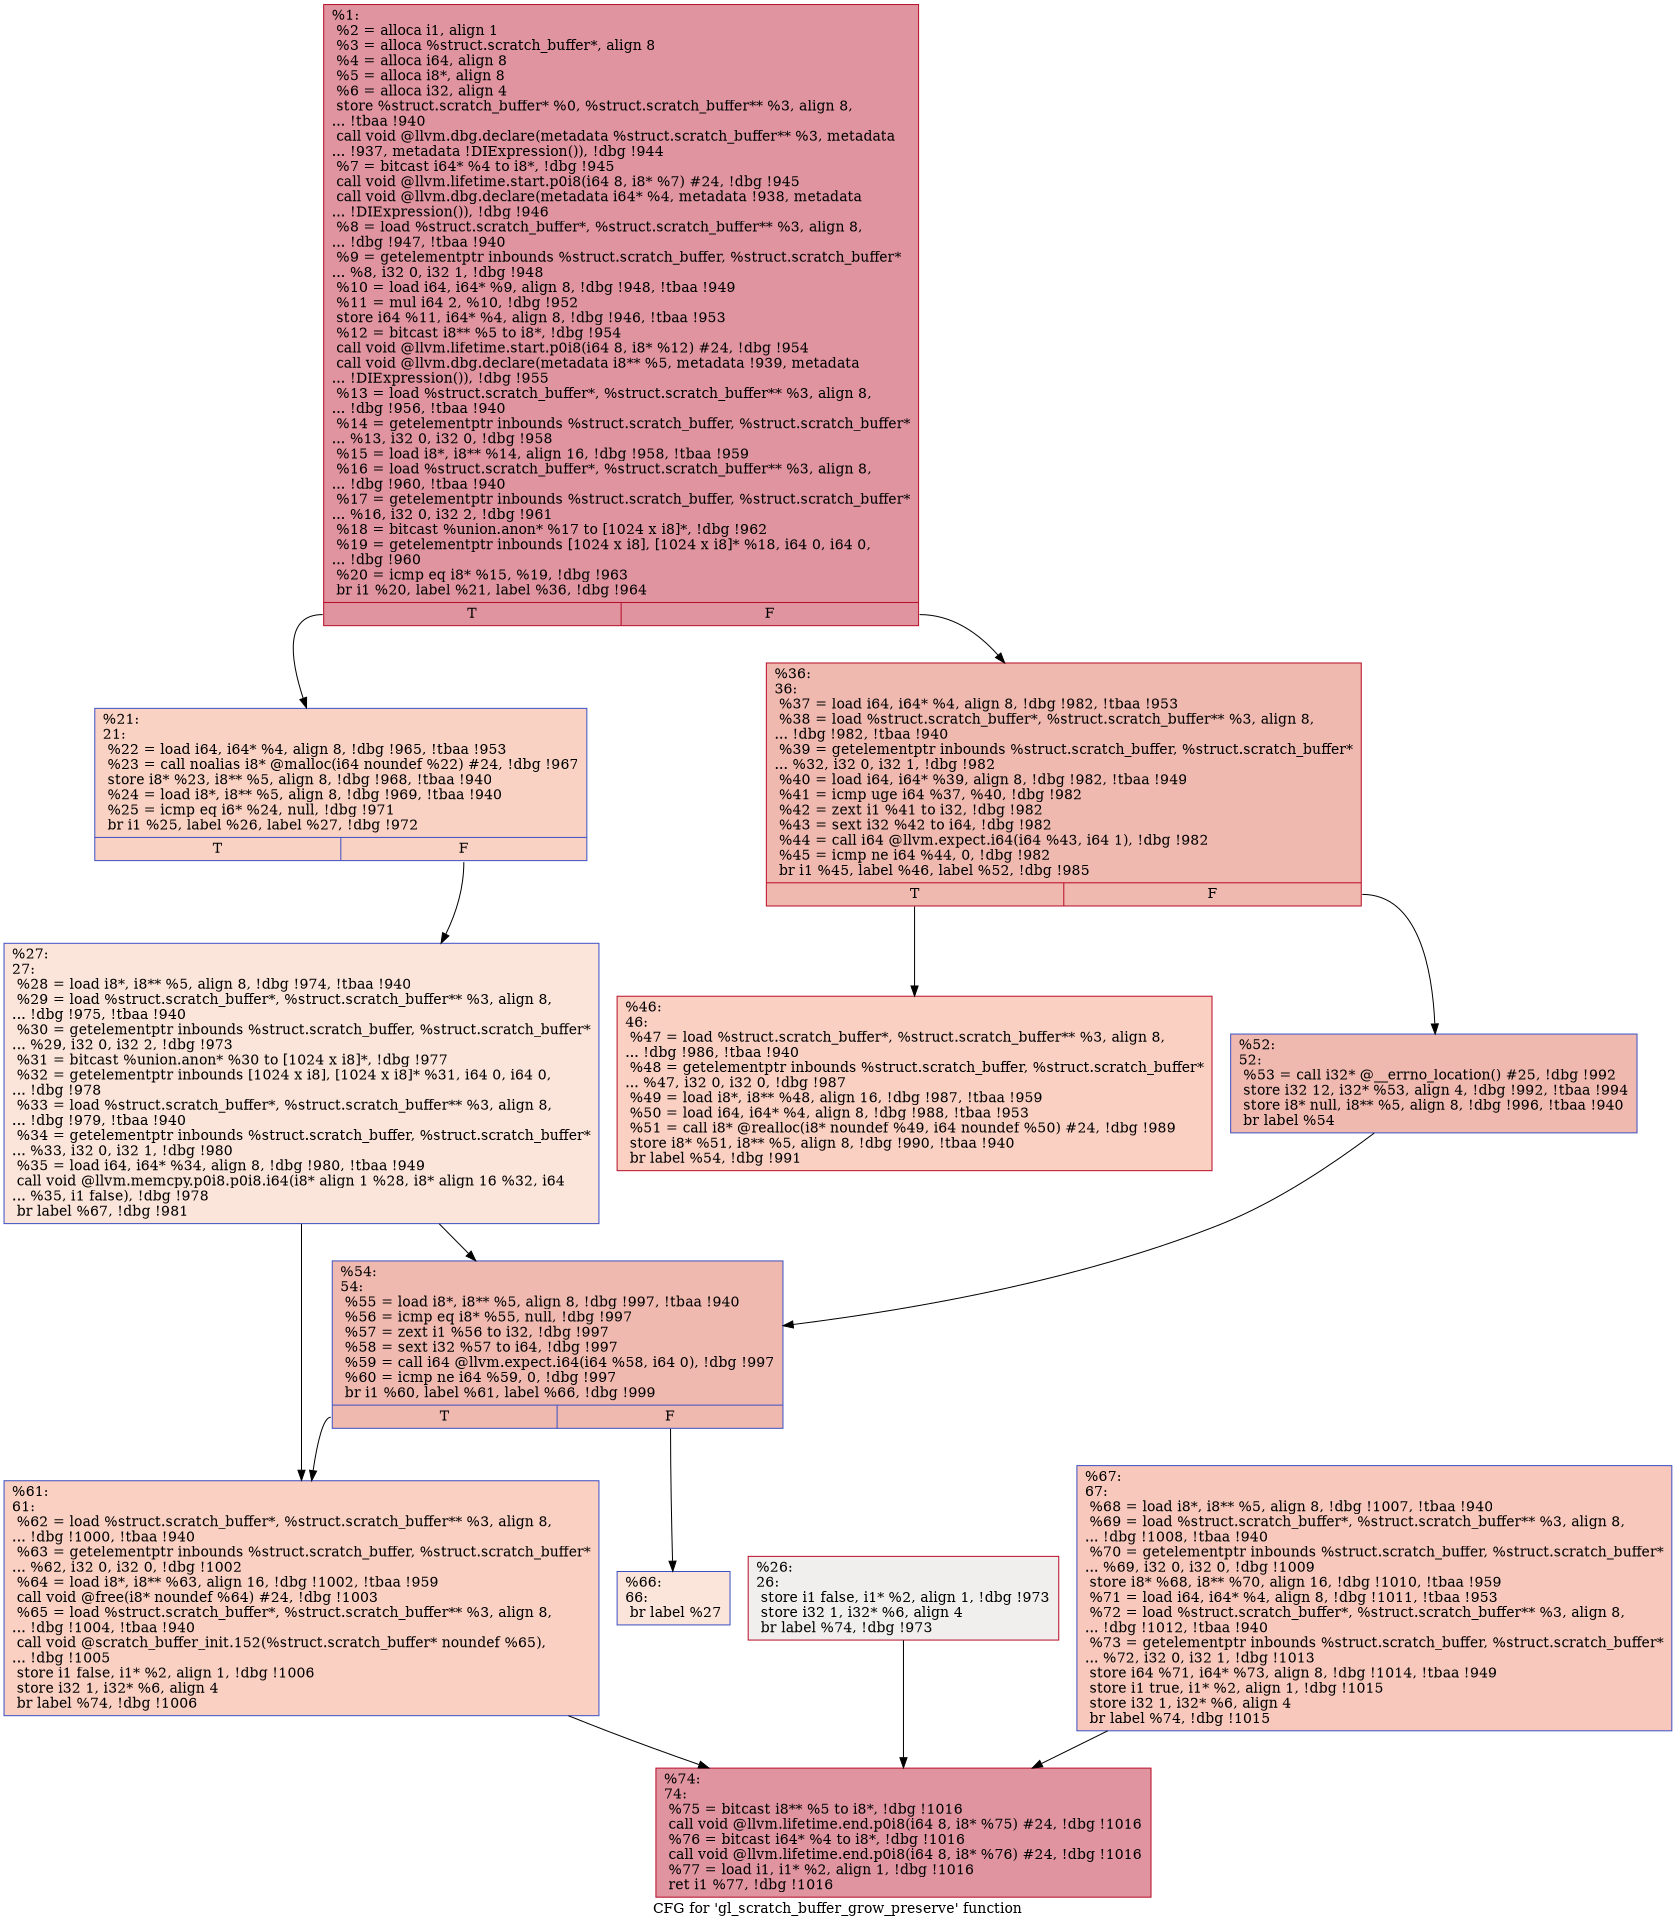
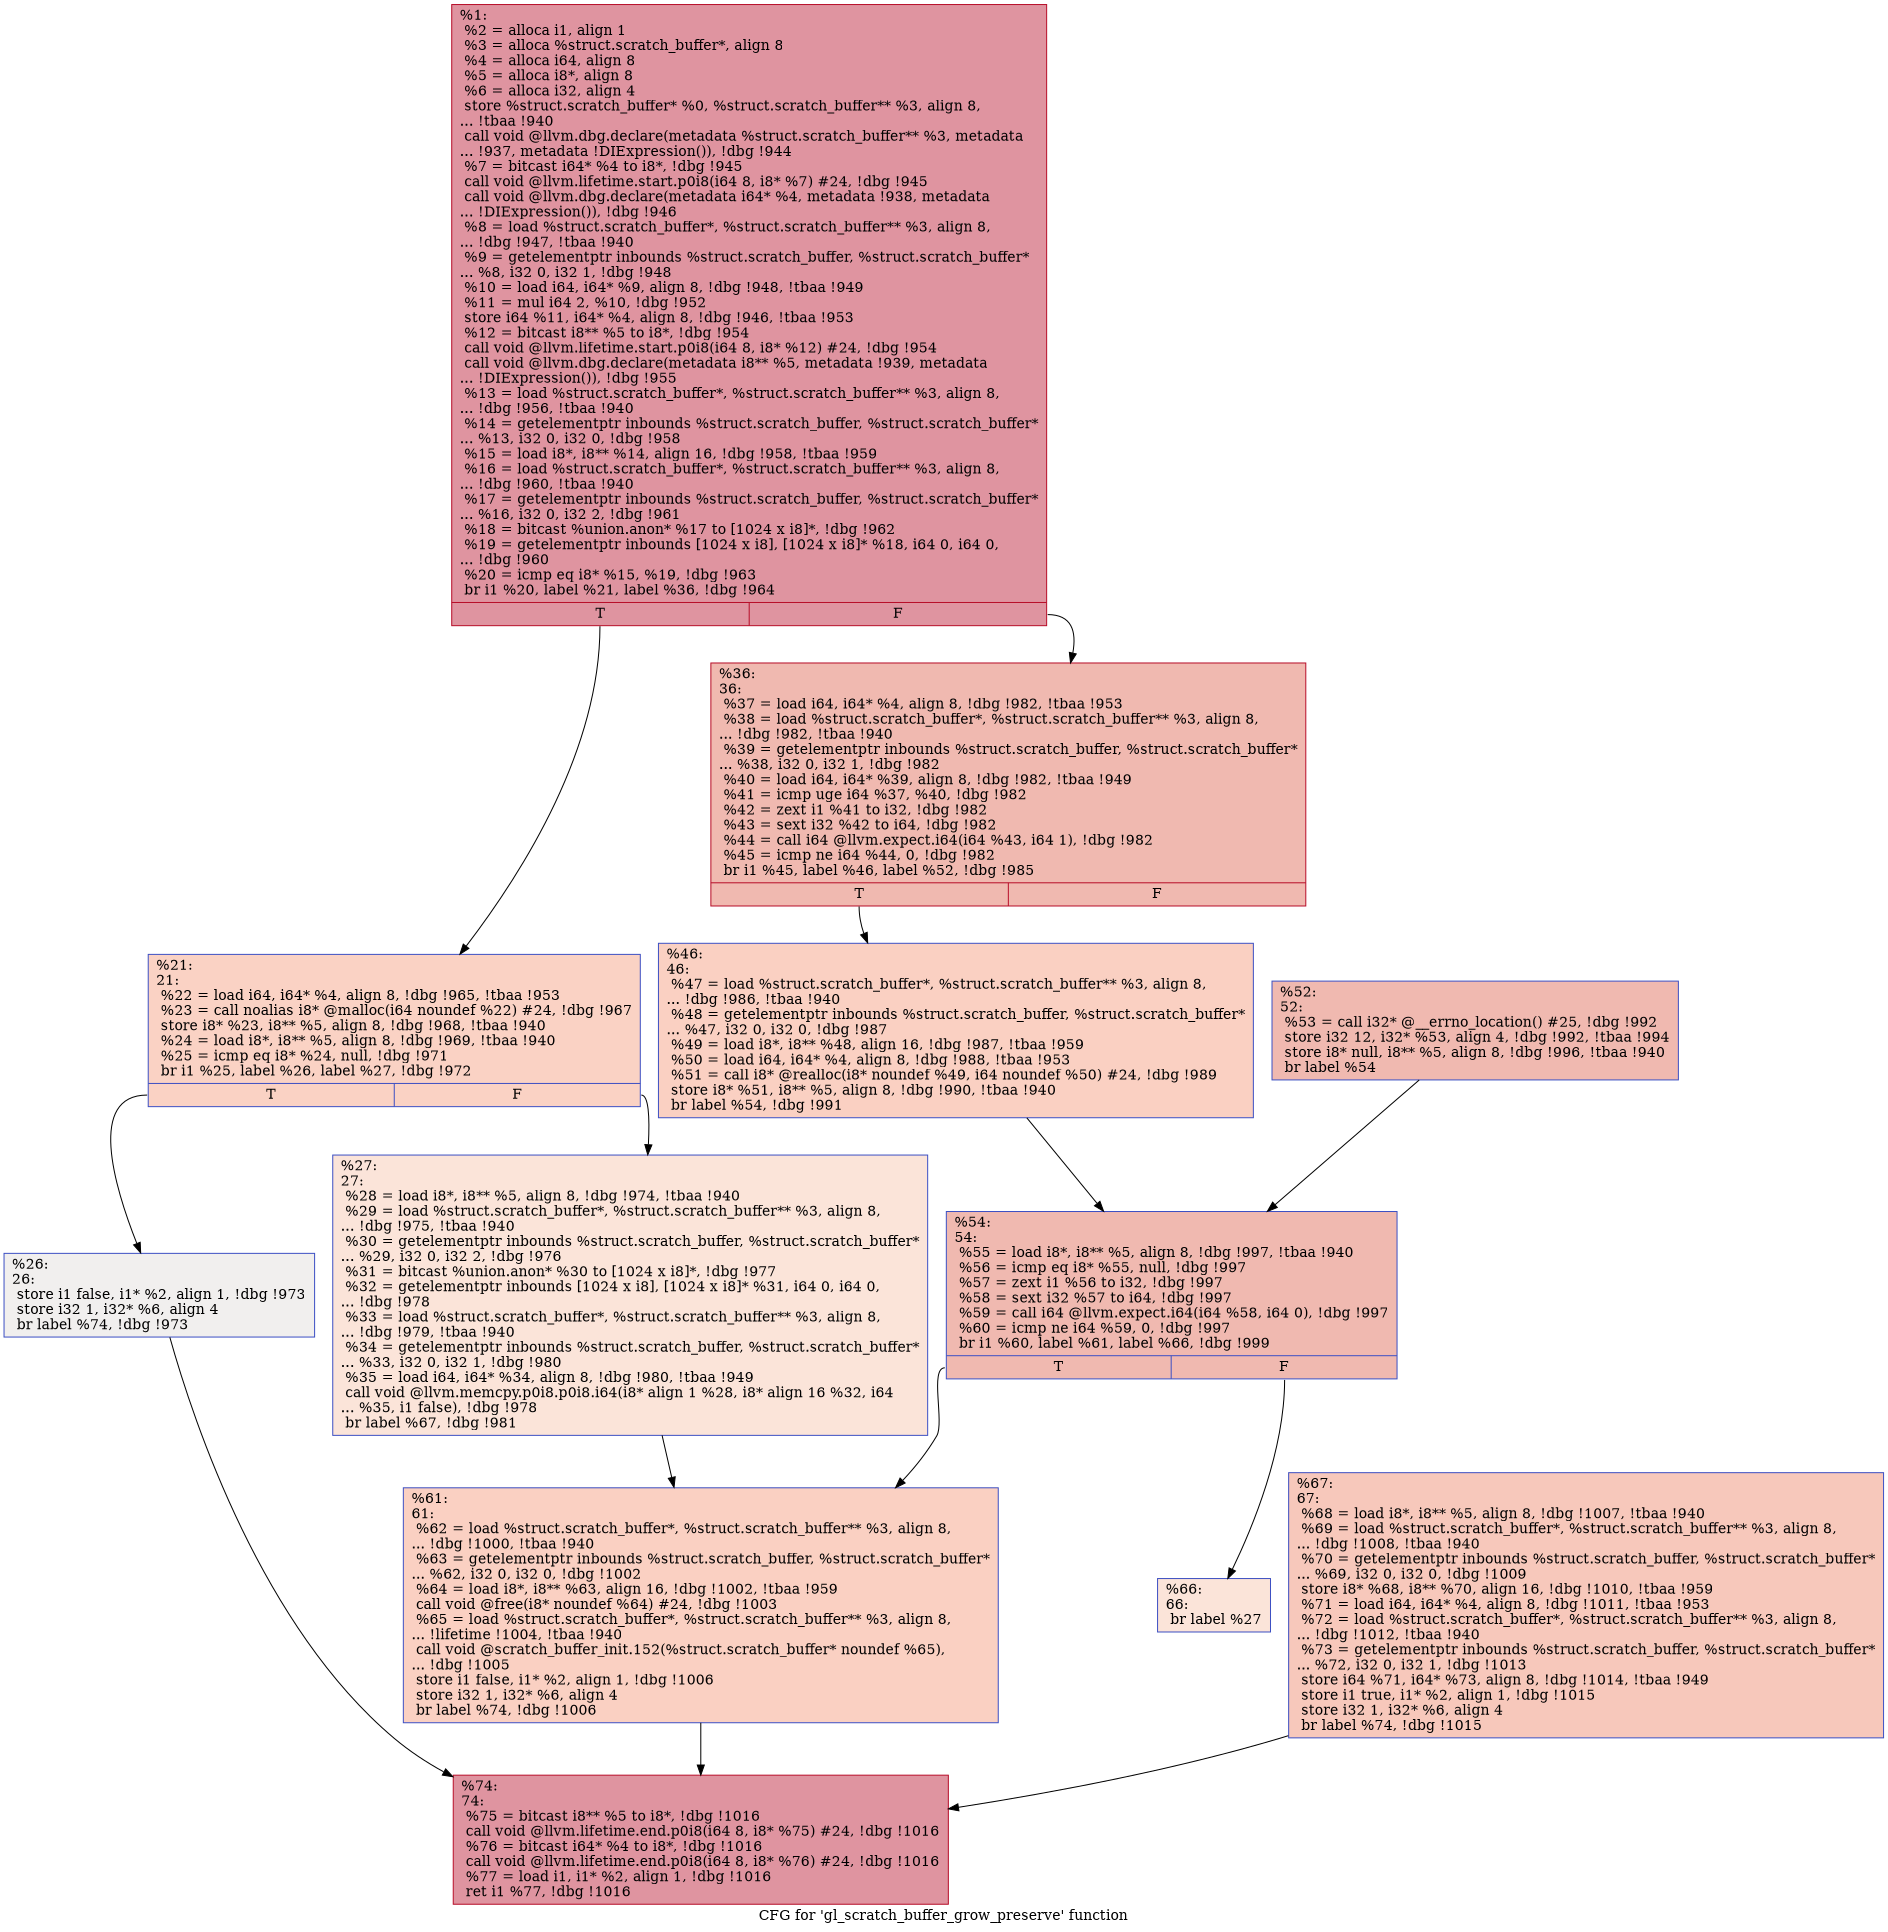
node "%36:": text "... %32, i32 0, i32 1, !dbg !982" -> "... %38, i32 0, i32 1, !dbg !982"
node "%21:": text "%25 = icmp eq i6* %24, null, !dbg !971" -> "%25 = icmp eq i8* %24, null, !dbg !971"
edge "%36:" -> "%52:": removed
node "%27:": text "... %29, i32 0, i32 2, !dbg !973" -> "... %29, i32 0, i32 2, !dbg !976"
node "%46:": color #b70d28ff -> #3d50c3ff
edge "%21:" -> "%26:": added
edge "%27:" -> "%54:": now "%46:" -> "%54:"
node "%26:": color #b70d28ff -> #3d50c3ff
node "%61:": text "... !dbg !1004, !tbaa !940" -> "... !lifetime !1004, !tbaa !940"
